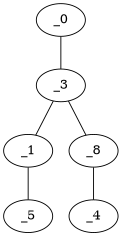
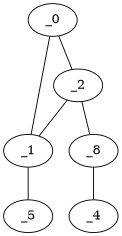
edge "_0" -- "_1": added
node "_3": label "_3" -> "_2"
